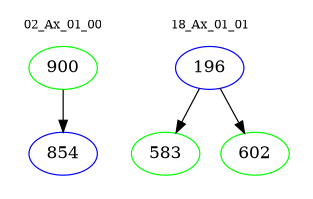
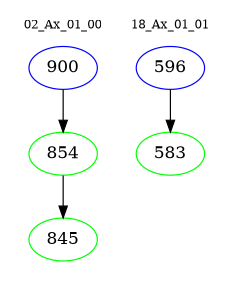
node "900": color green -> blue
node "196": label "196" -> "596"
node "854": color blue -> green
node "602": removed
node "845": added
